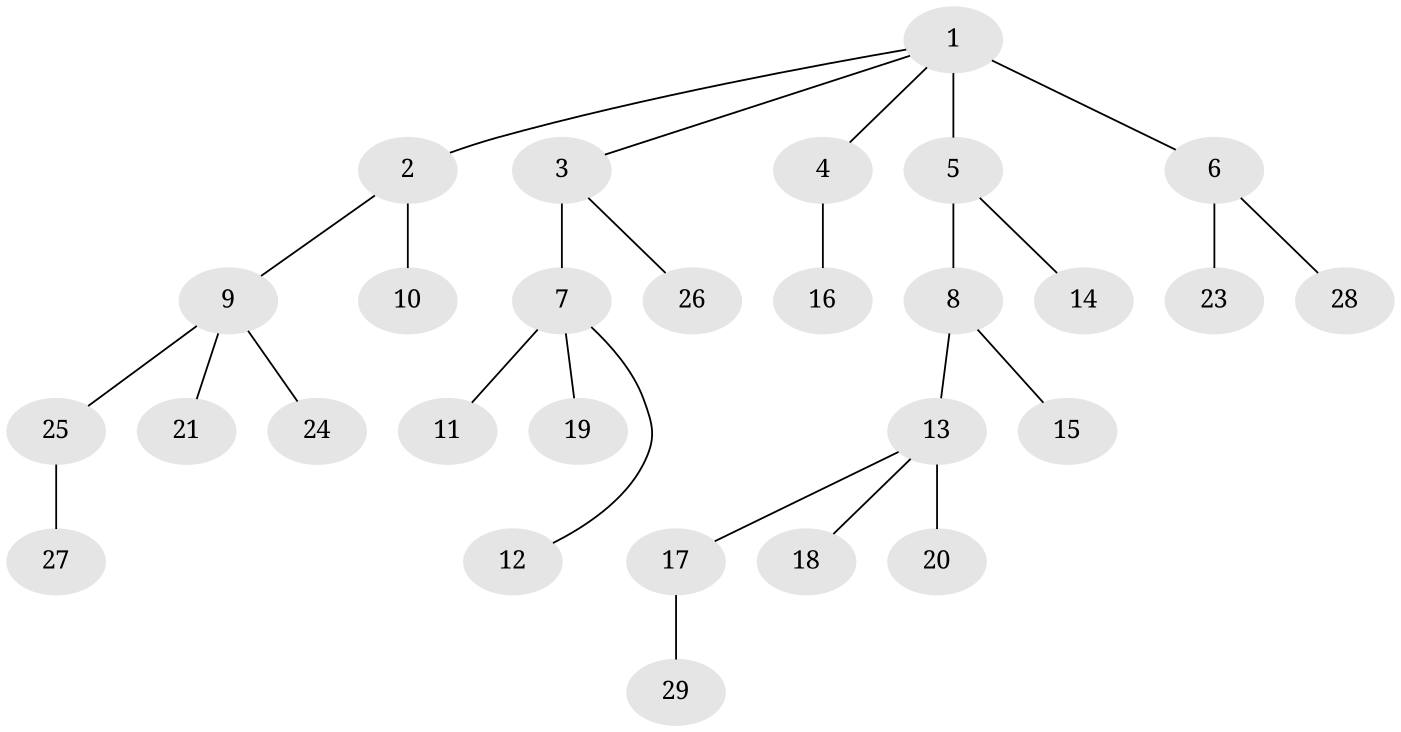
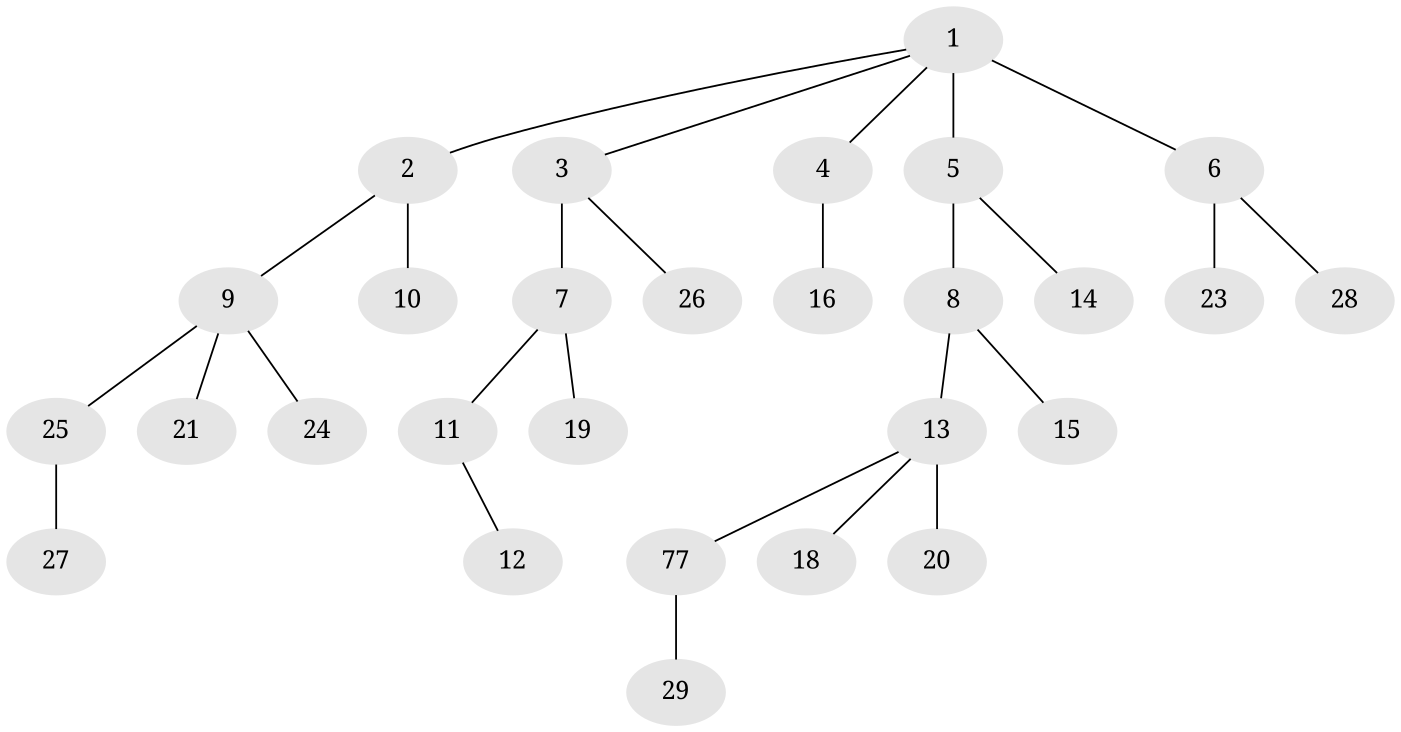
edge "7" -- "12": now "11" -- "12"
node "17": label "17" -> "77"
